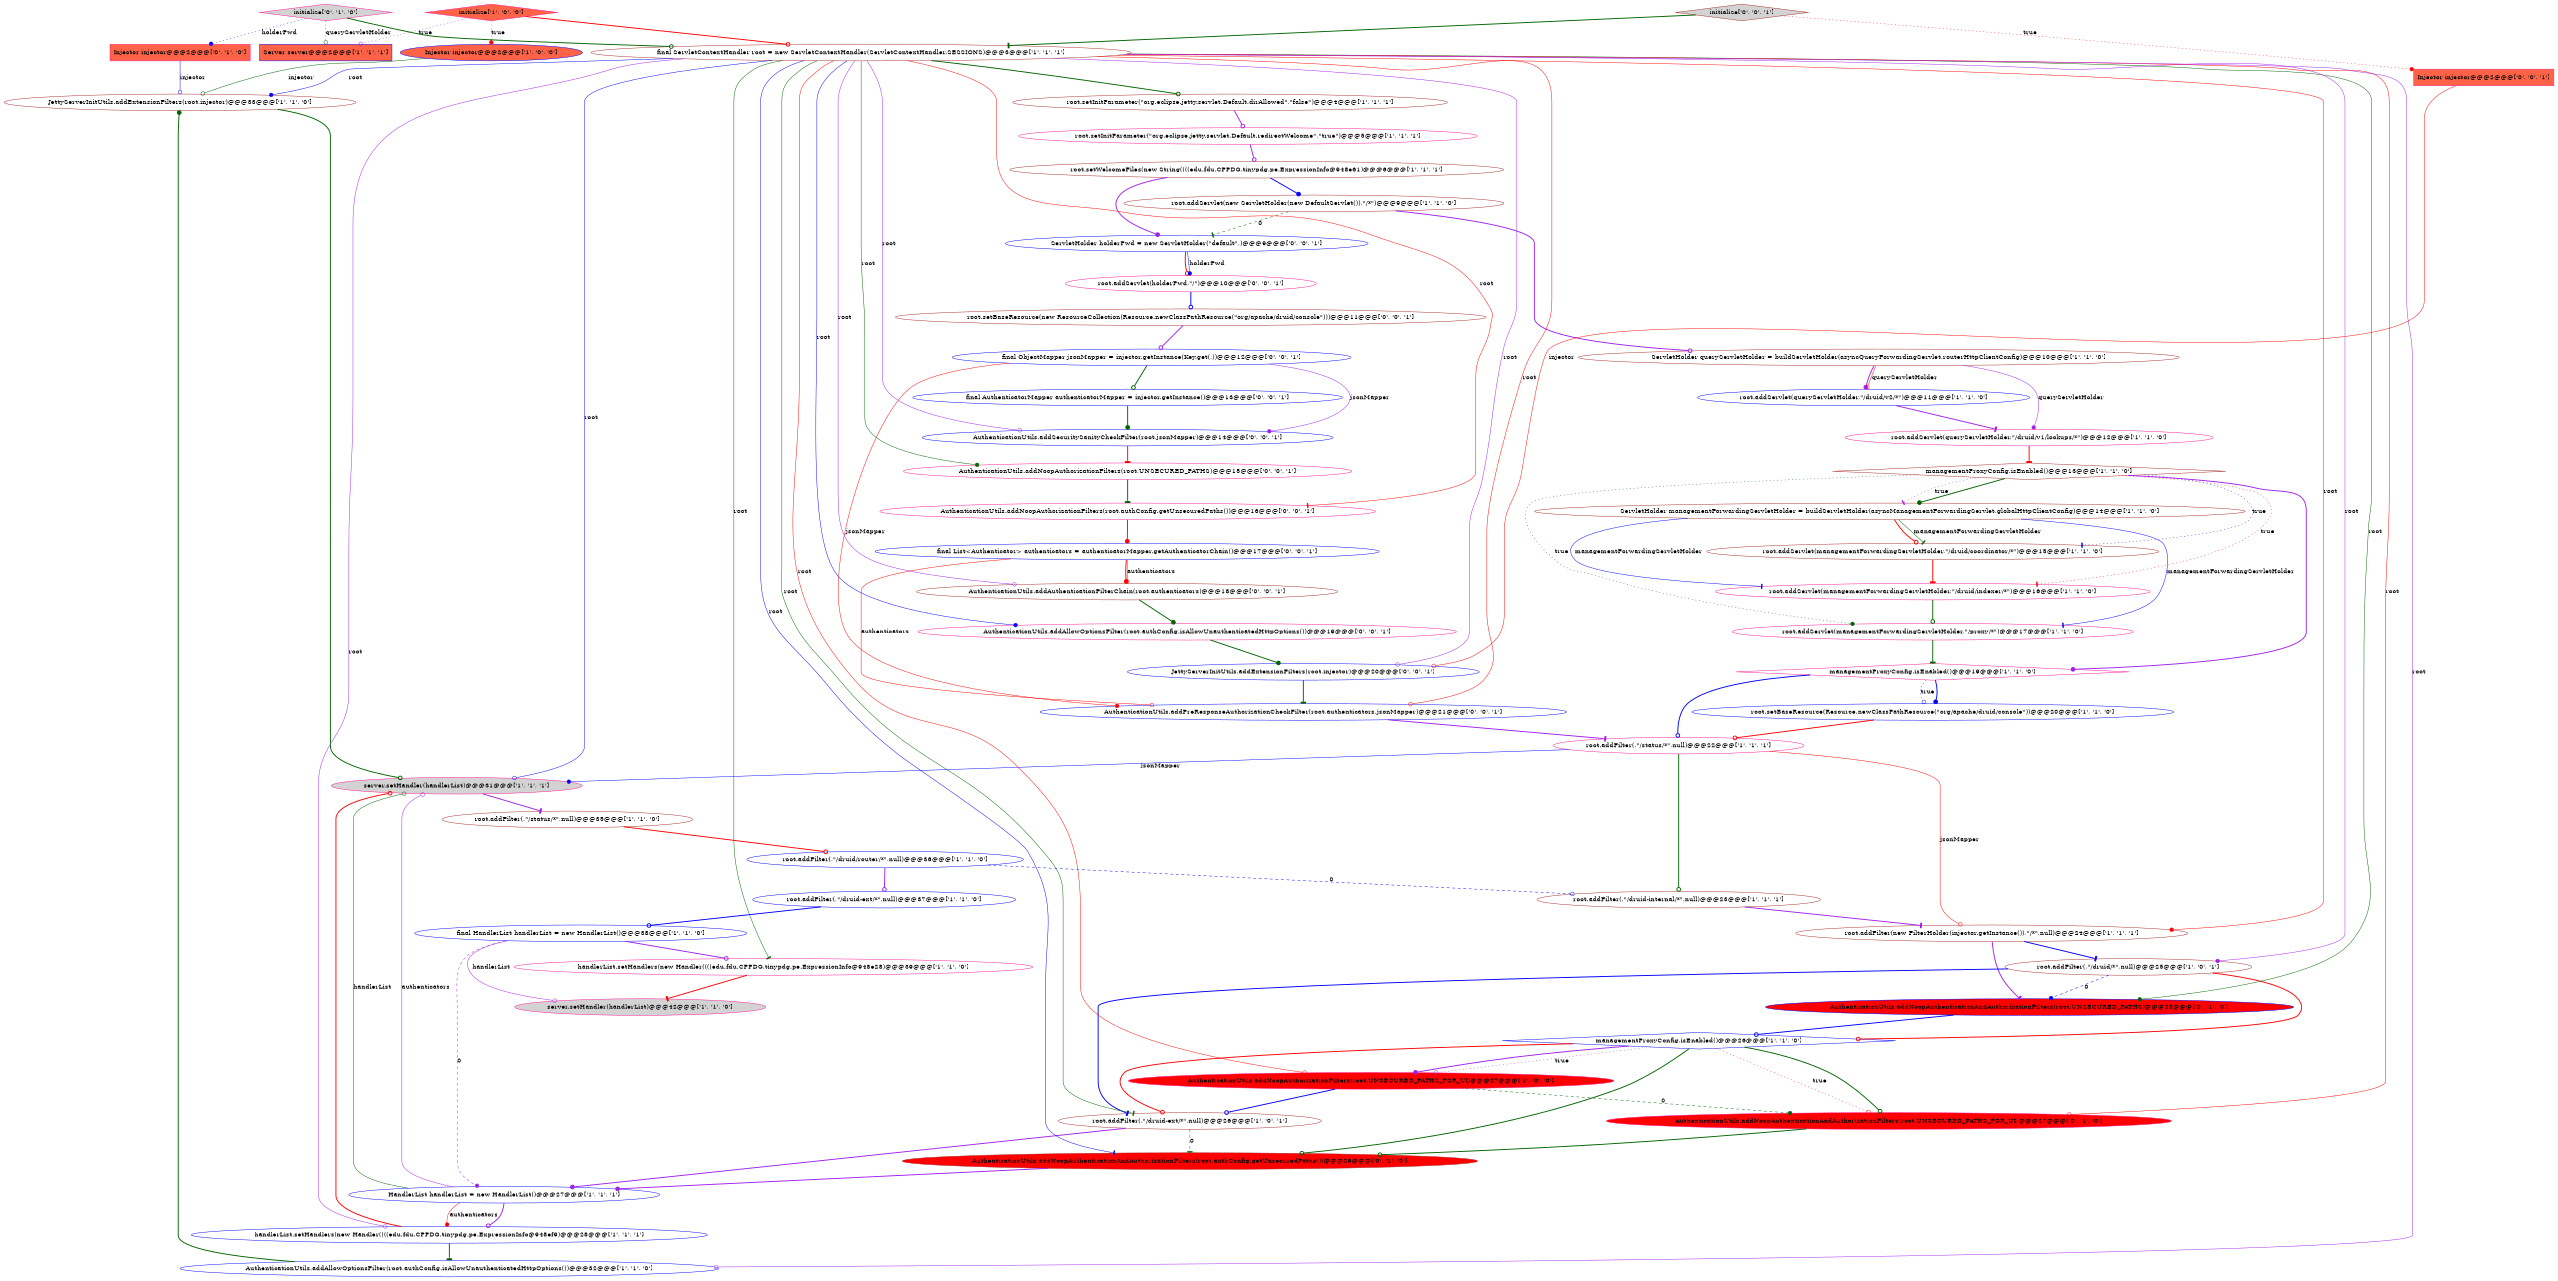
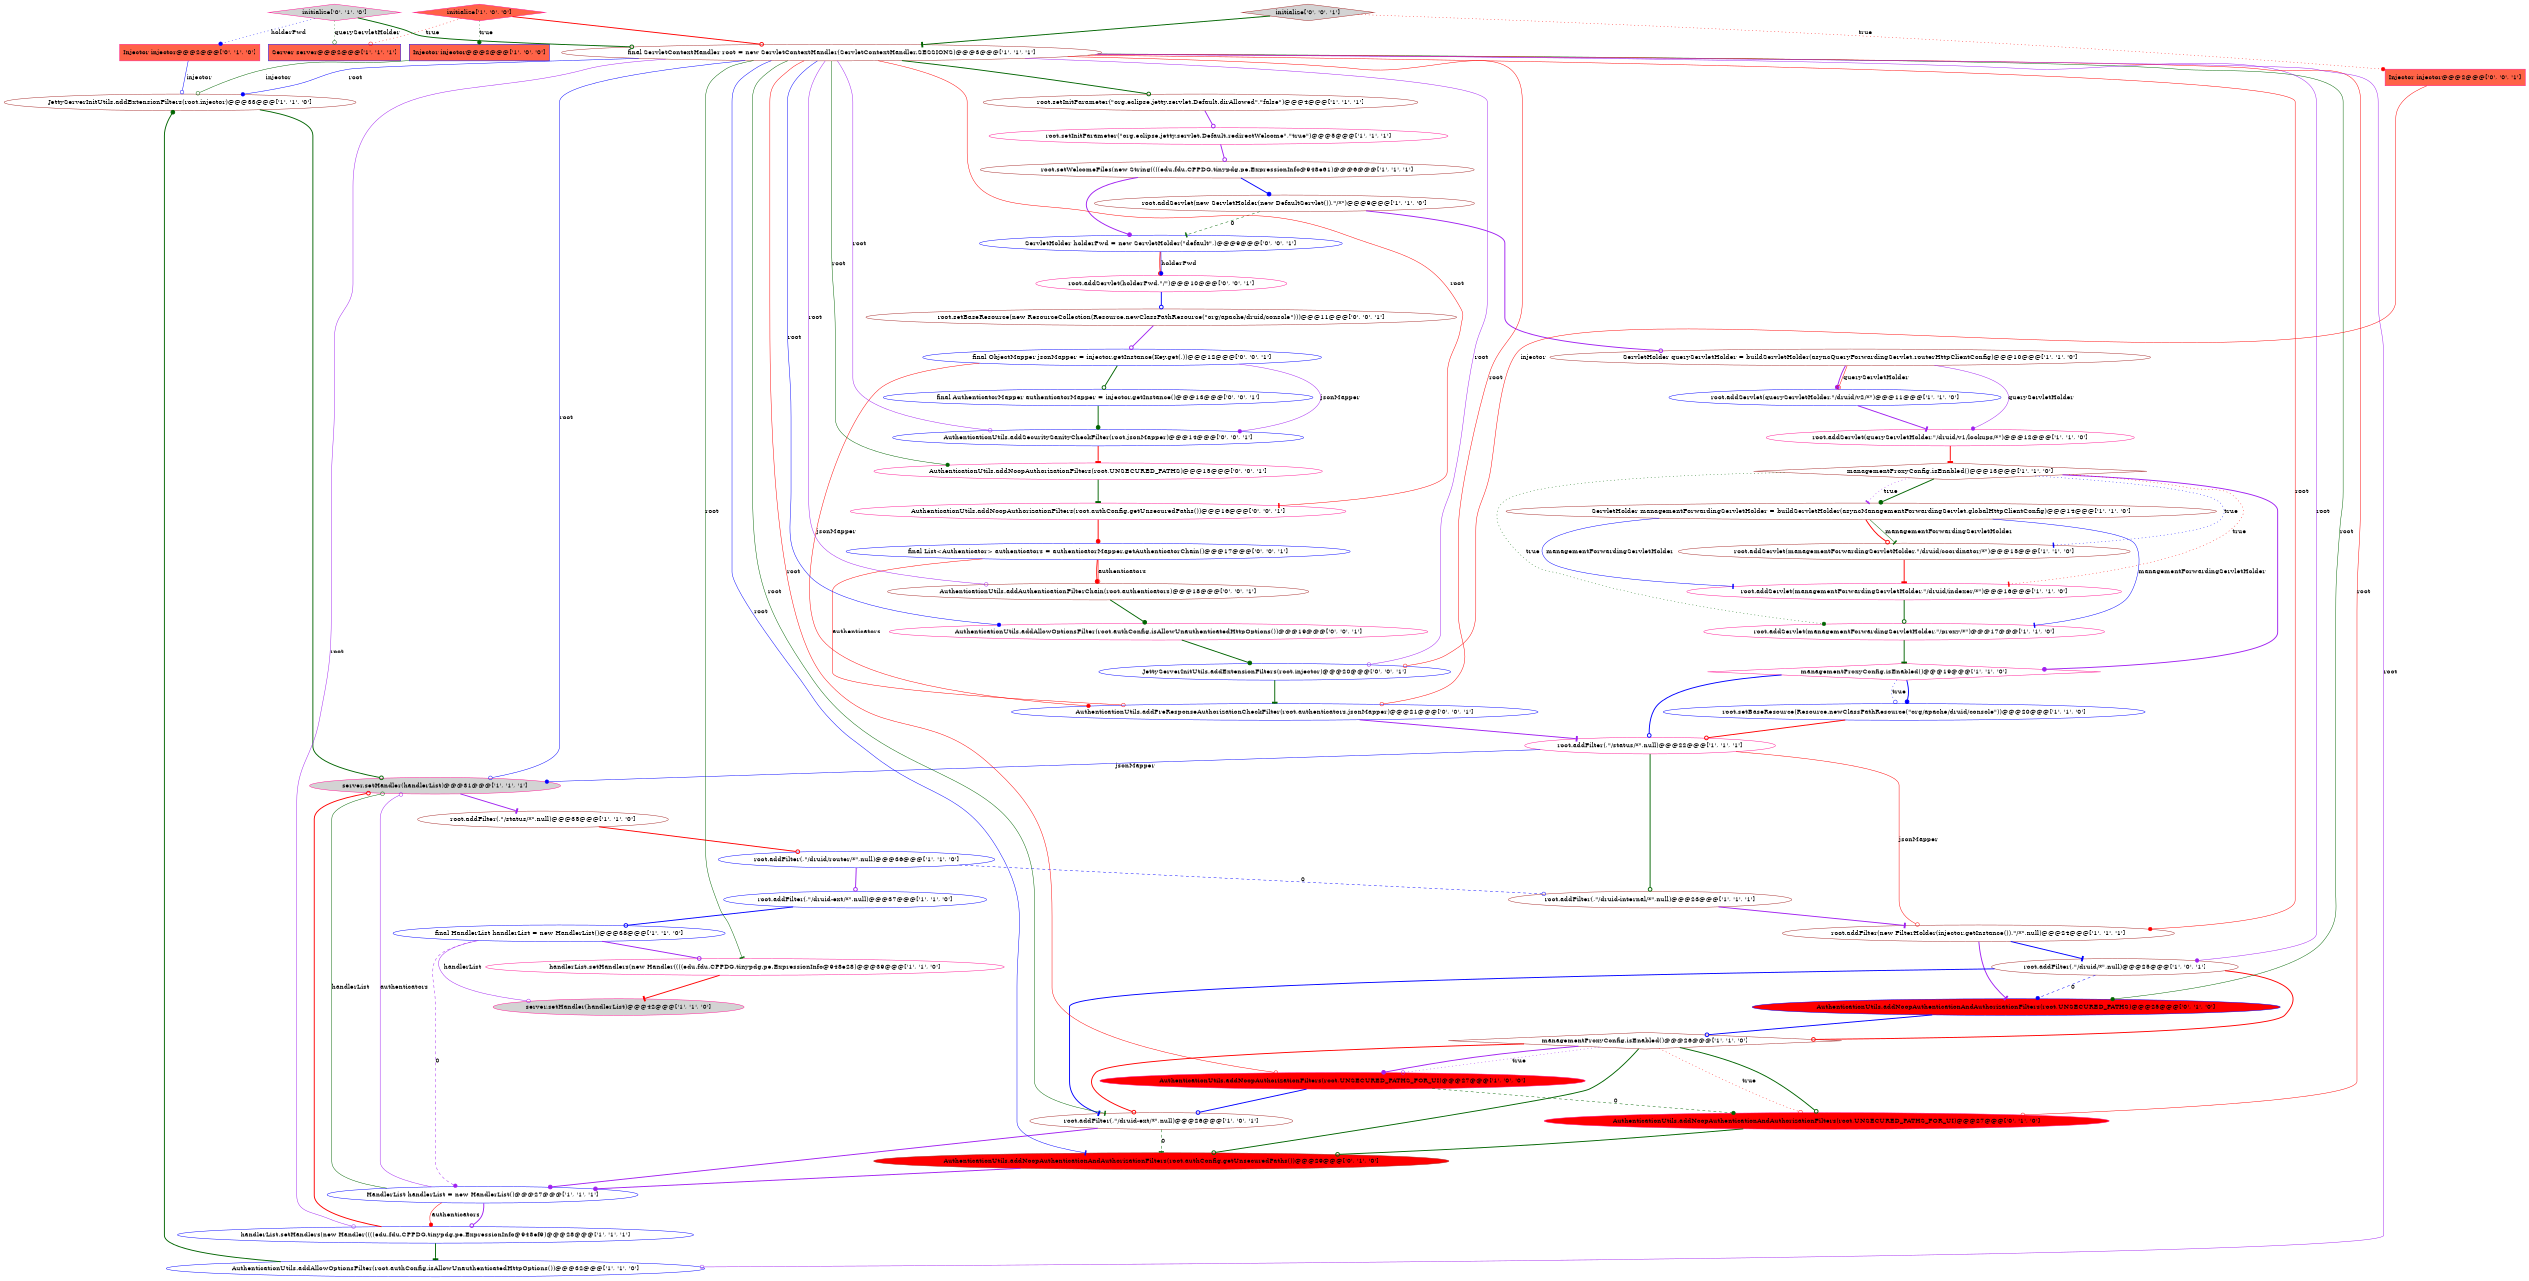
edge "initialize['1', '0', '0']" -> "Server server@@@2@@@['1', '1', '1']": color purple -> red
edge "initialize['1', '0', '0']" -> "Injector injector@@@2@@@['1', '0', '0']": color red -> darkgreen
node "Injector injector@@@2@@@['1', '0', '0']": shape ellipse -> box
node "managementProxyConfig.isEnabled()@@@26@@@['1', '1', '0']": color blue -> brown
